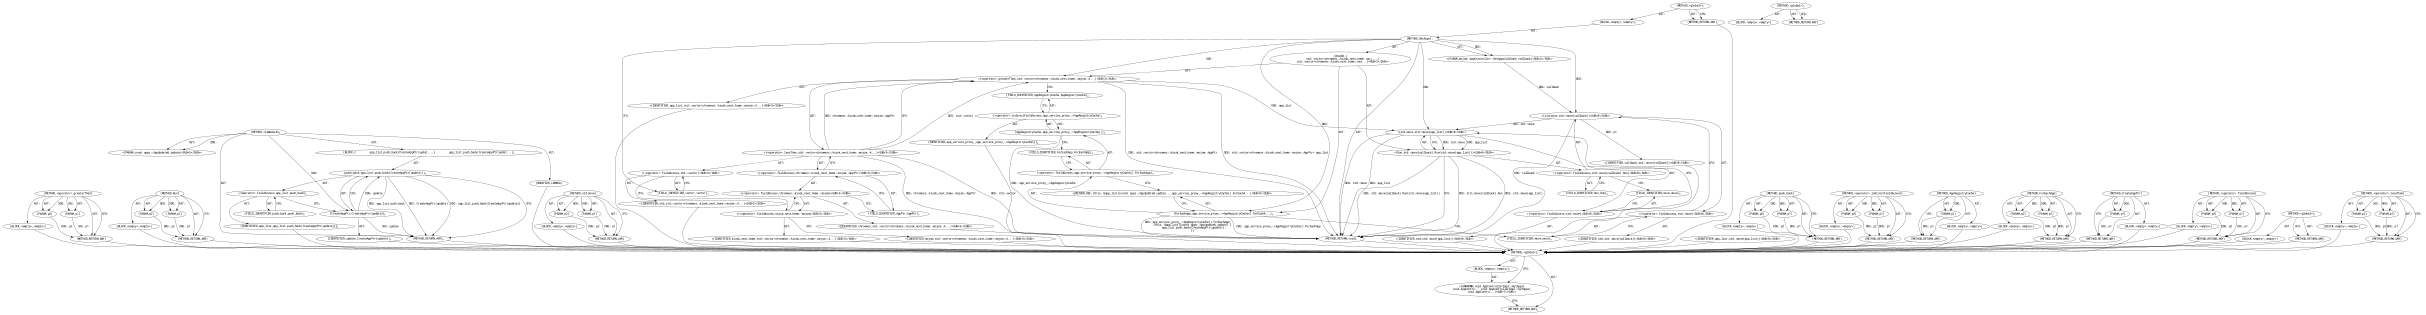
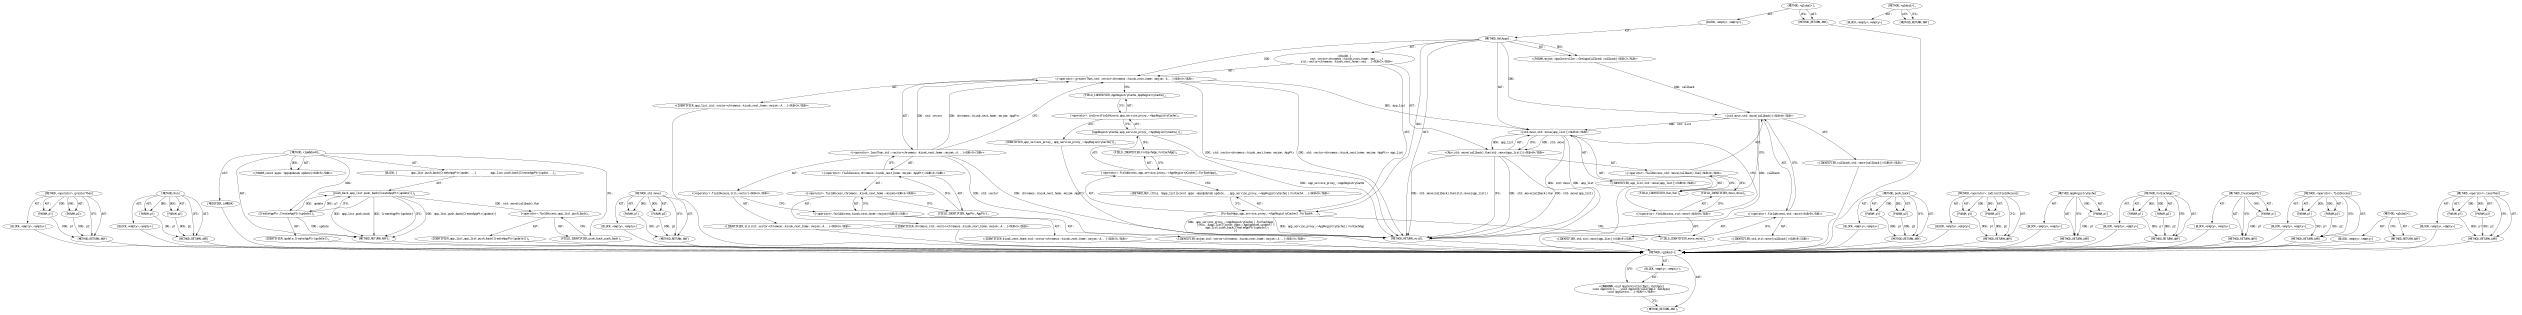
edge "(METHOD,GetApps)" -> "<(std.move,std::move(app_list))<SUB>8</SUB>>": label "DDG: " -> "AST: "
edge "<(std.move,std::move(callback))<SUB>8</SUB>>" -> "<(std.move,std::move(app_list))<SUB>8</SUB>>": label "DDG: std::move" -> "DDG: std::list"
edge "<(std.move,std::move(callback))<SUB>8</SUB>>" -> "<(IDENTIFIER,callback,std::move(callback))<SUB>8</SUB>>": label "DDG: p1" -> "AST: "
edge "(METHOD,<lambda>0)" -> "(FIELD_IDENTIFIER,push_back,push_back)": added, label "CFG:"
edge "<(std.move,std::move(app_list))<SUB>8</SUB>>" -> "<(IDENTIFIER,app_list,std::move(app_list))<SUB>8</SUB>>": added, label "AST:"
edge "(push_back,app_list.push_back(CreateAppPtr(update)))" -> "(<operator>.fieldAccess,app_list.push_back)": label "AST: " -> "DDG: std::move(callback).Run"
edge "<(std.move,std::move(callback))<SUB>8</SUB>>" -> "(FIELD_IDENTIFIER,Run,Run)": added, label "CFG:"
edge "(push_back,app_list.push_back(CreateAppPtr(update)))" -> "(CreateAppPtr,CreateAppPtr(update))": label "AST: " -> "DDG: p1"
node "(FIELD_IDENTIFIER,vector,vector)": removed
edge "(<operator>.fieldAccess,app_list.push_back)" -> "(CreateAppPtr,CreateAppPtr(update))": removed, label "CFG:"
